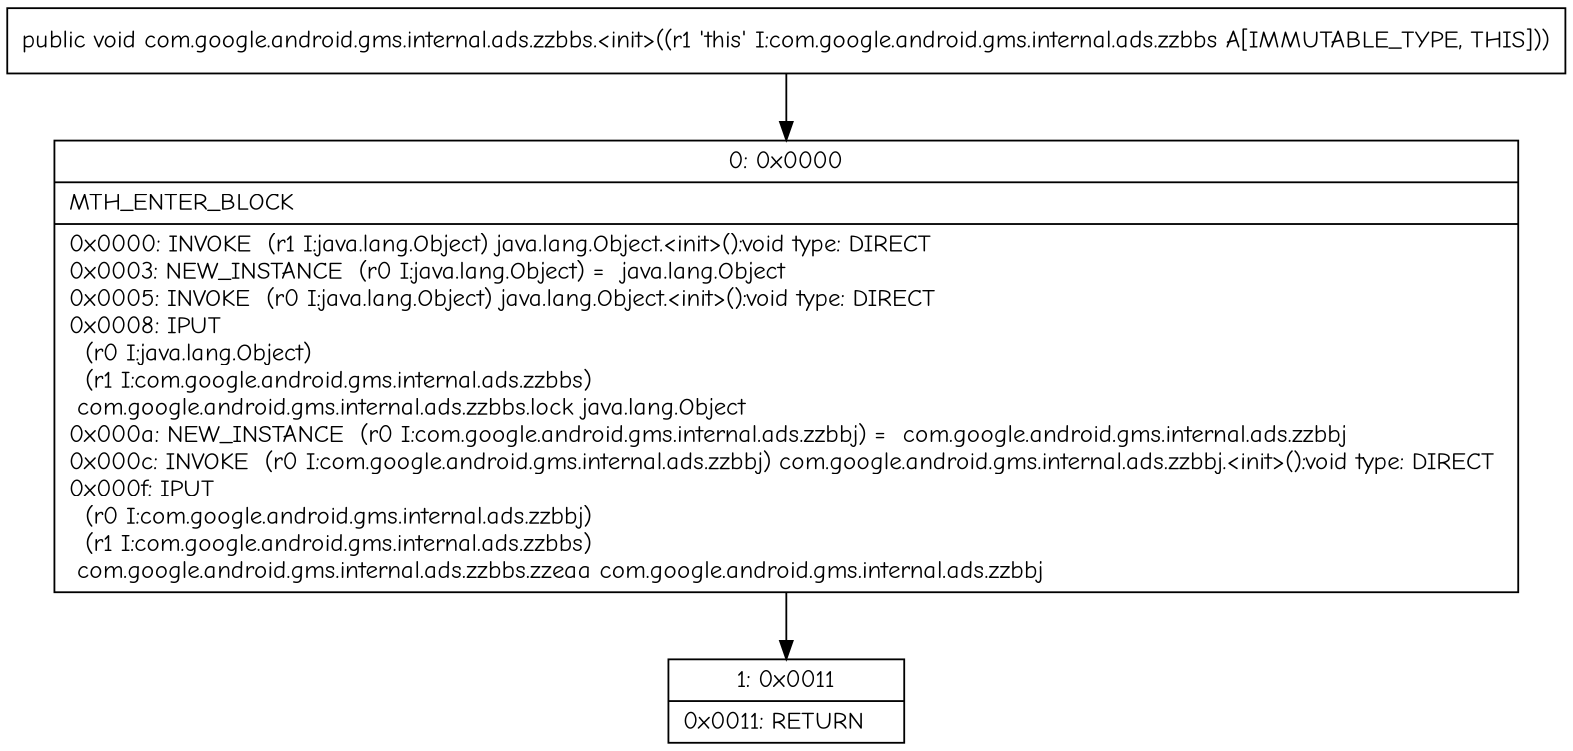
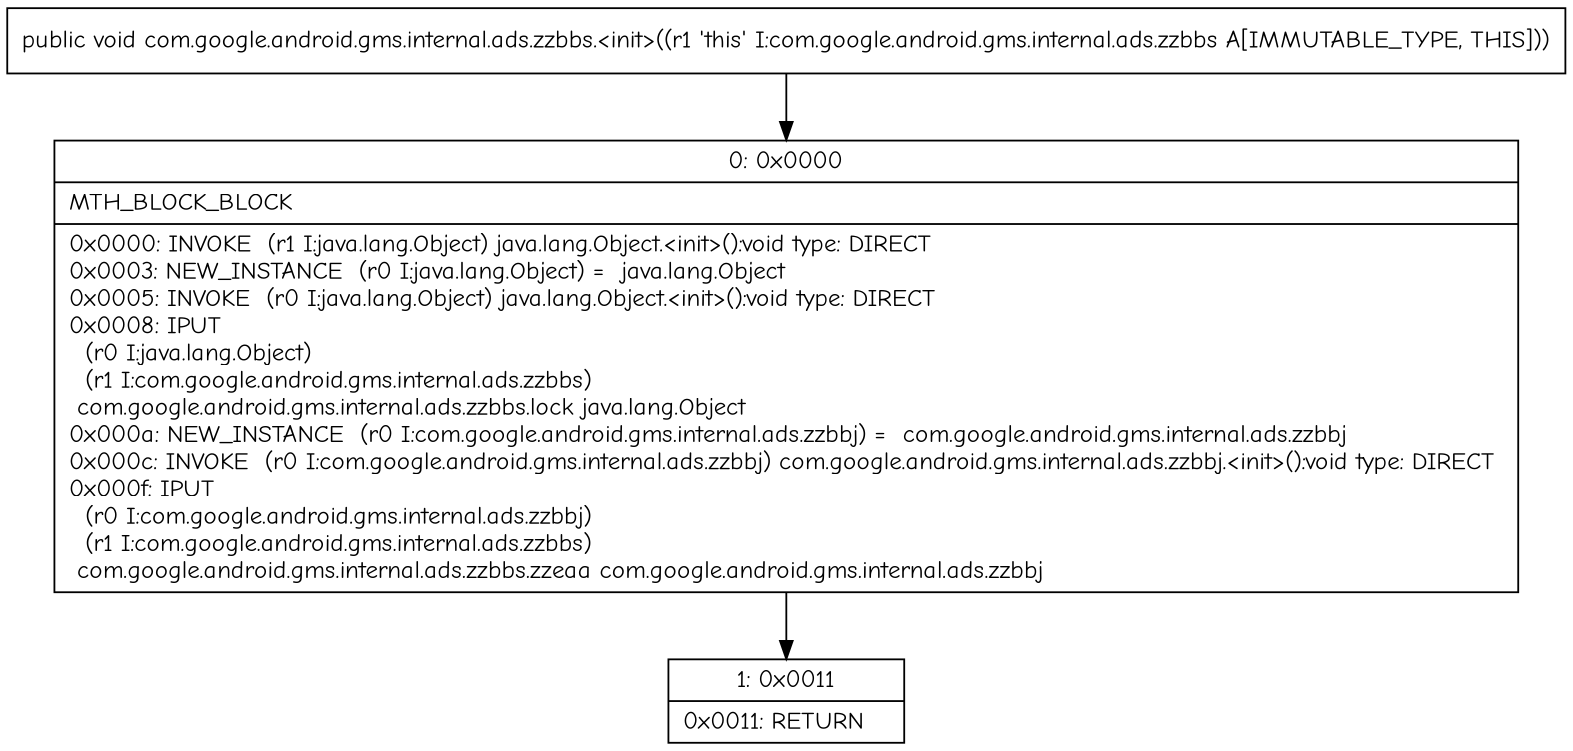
node "0: 0x0000": text "MTH_ENTER_BLOCK" -> "MTH_BLOCK_BLOCK"
